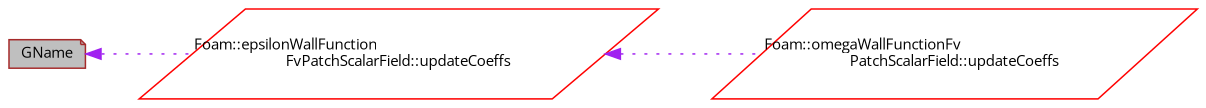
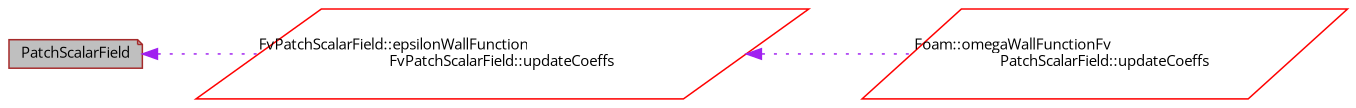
node "GName": label "GName" -> "PatchScalarField"
node "Foam::epsilonWallFunction FvPatchScalarField::updateCoeffs": label "Foam::epsilonWallFunction FvPatchScalarField::updateCoeffs" -> "FvPatchScalarField::epsilonWallFunction FvPatchScalarField::updateCoeffs"
